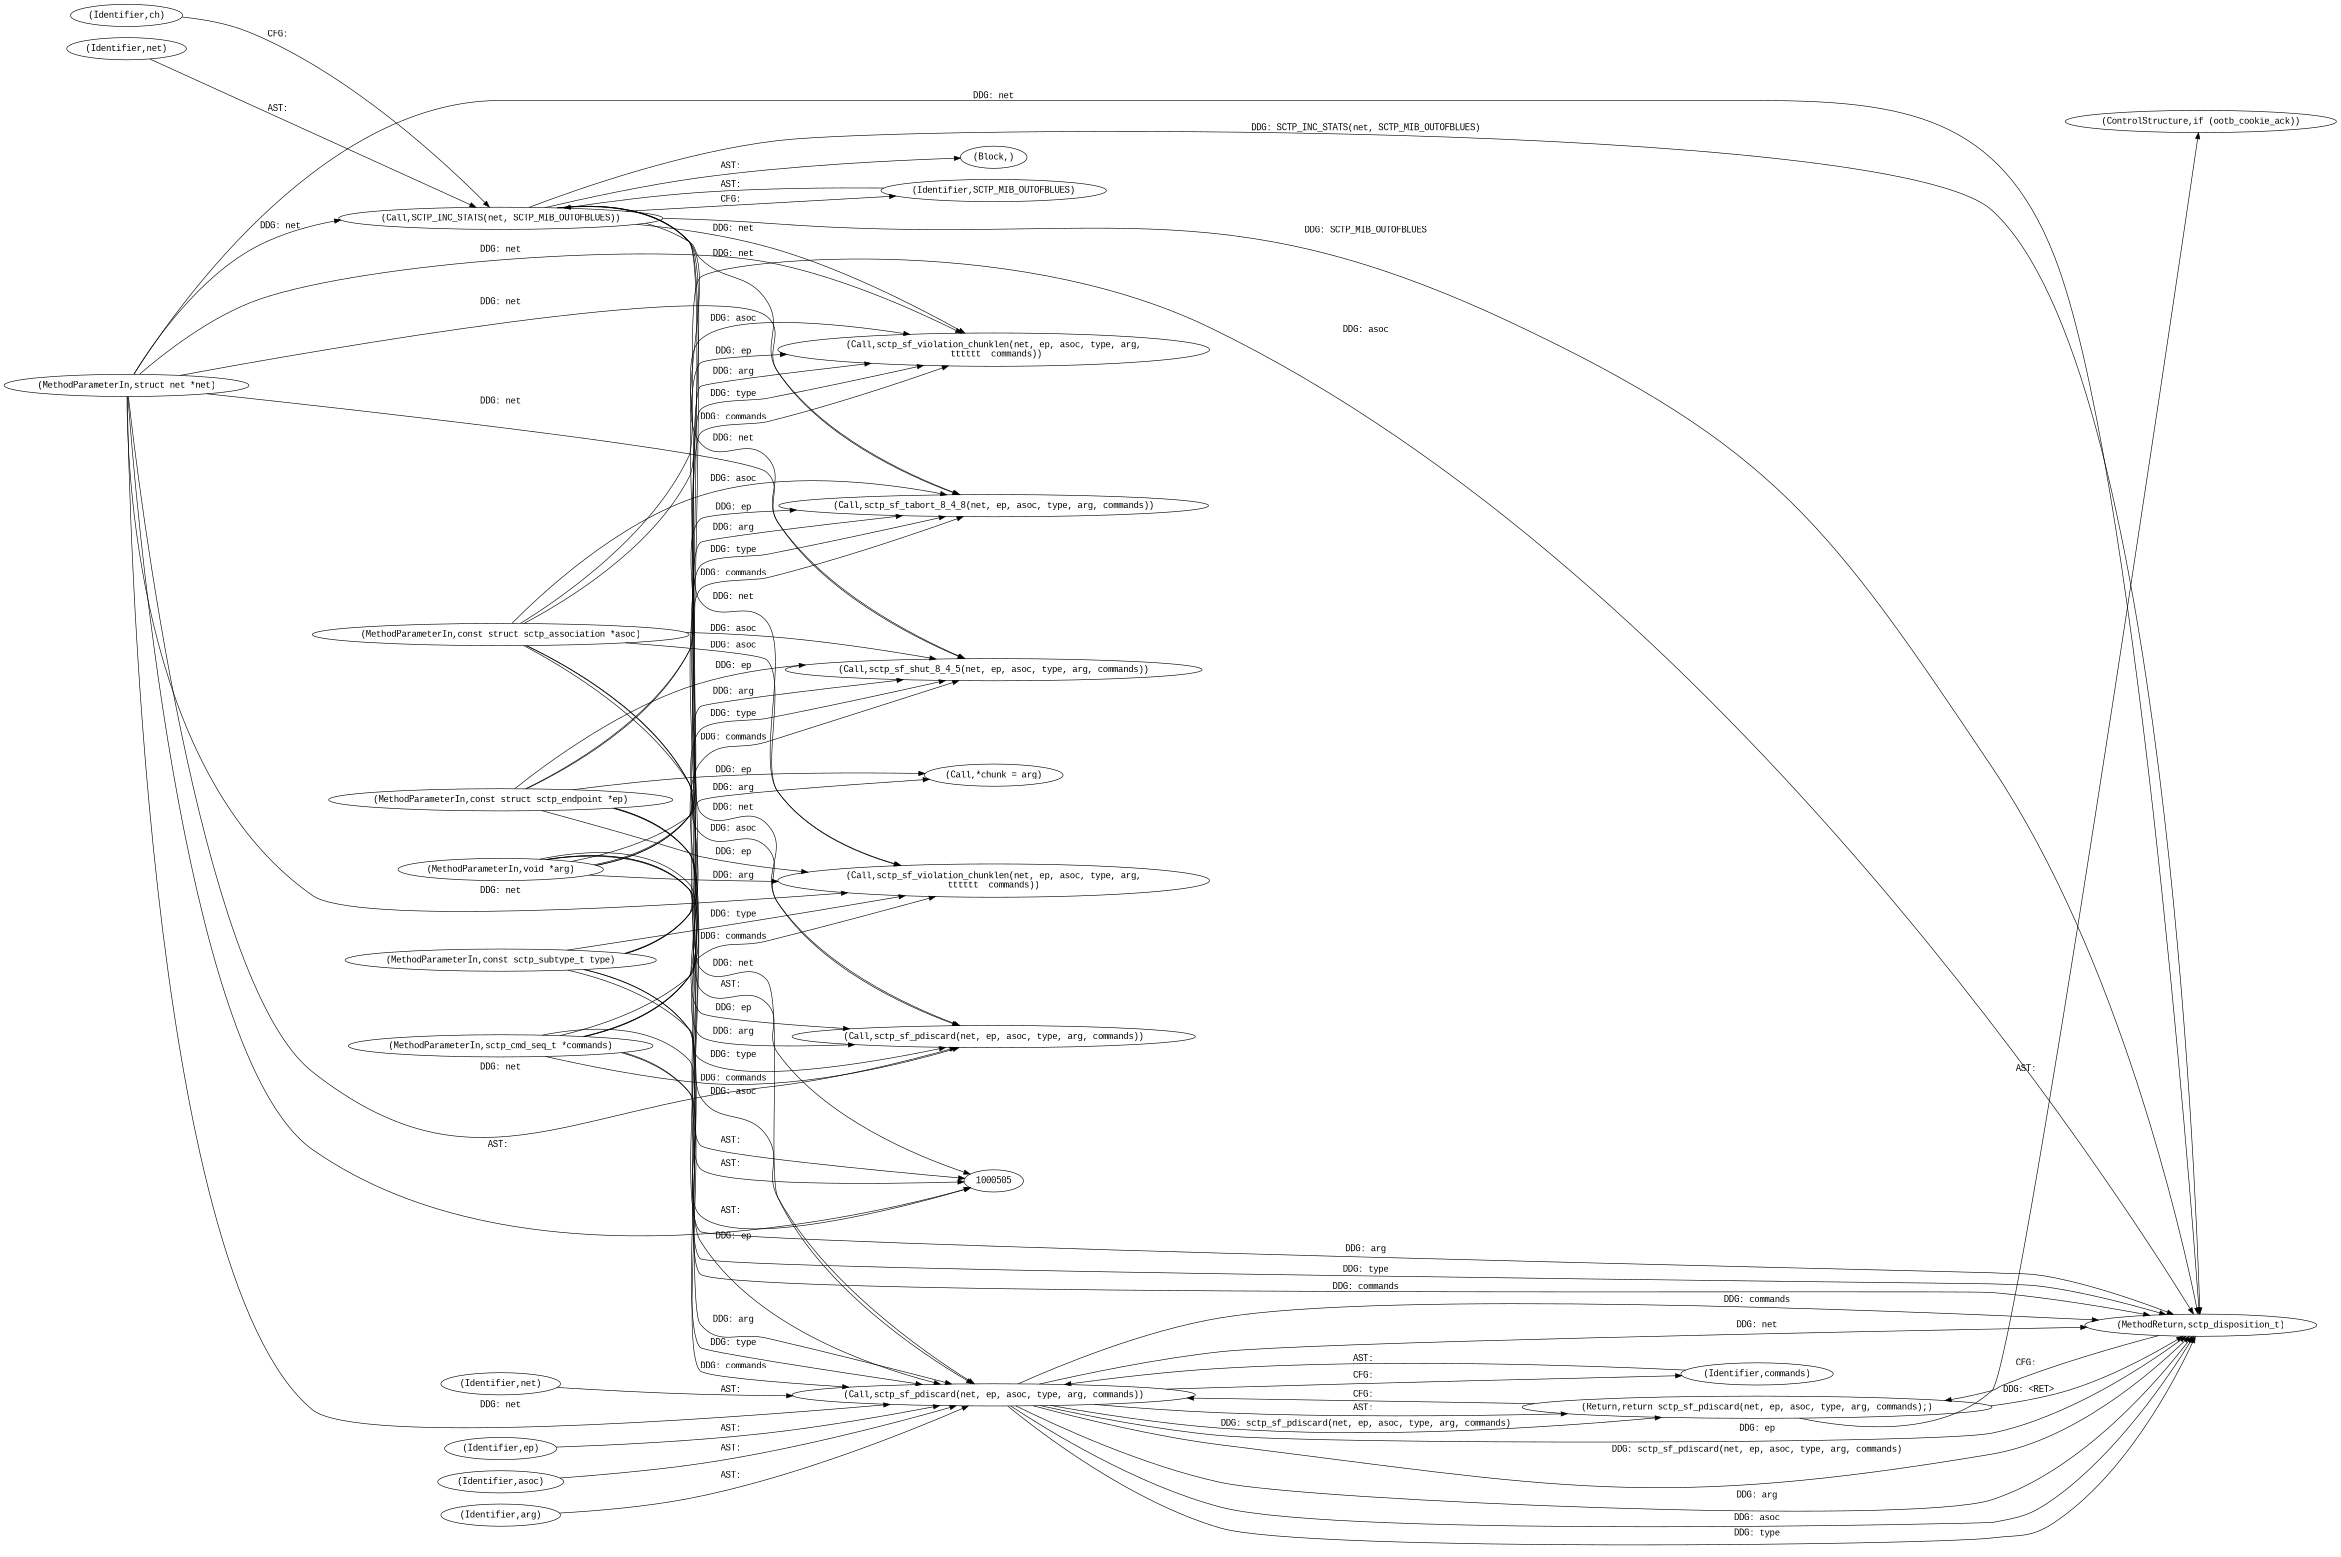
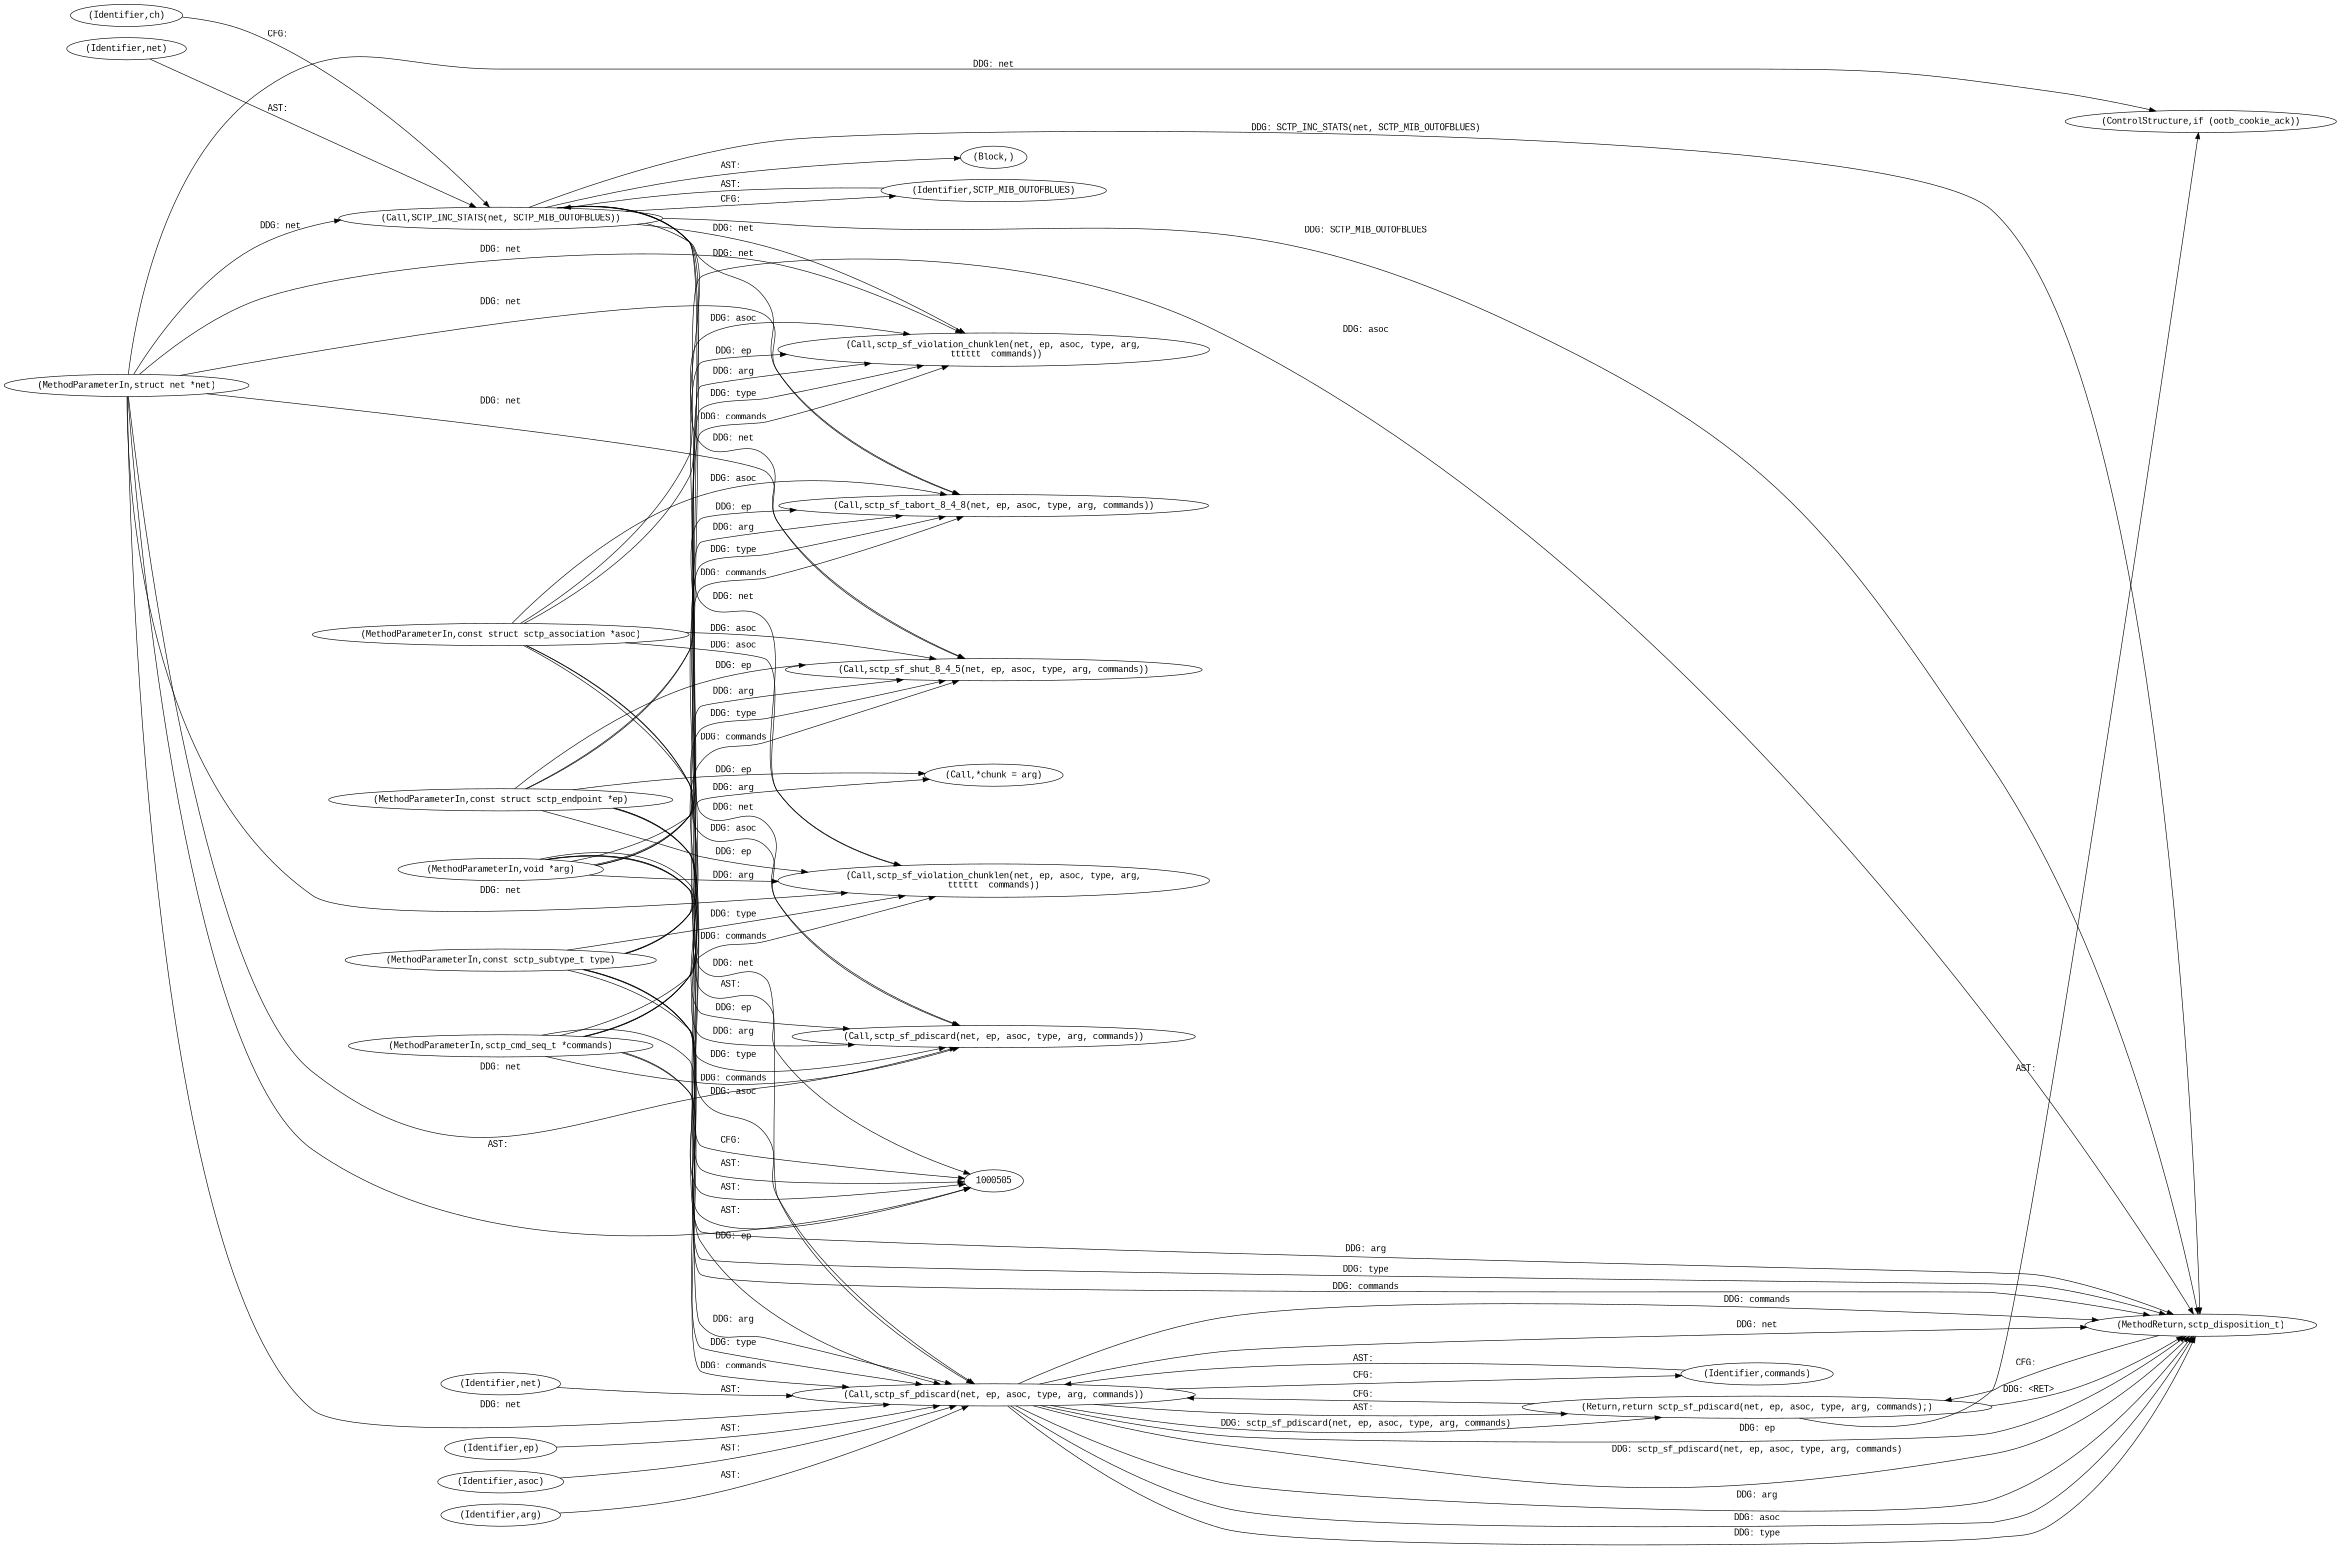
edge "(MethodParameterIn,struct net *net)" -> "(MethodReturn,sctp_disposition_t)": now "(MethodParameterIn,struct net *net)" -> "(ControlStructure,if (ootb_cookie_ack))"
edge "(MethodParameterIn,const struct sctp_endpoint *ep)" -> "1000505": label "AST: " -> "CFG: "
edge "(MethodParameterIn,const sctp_subtype_t type)" -> "1000505": added, label "AST:"
